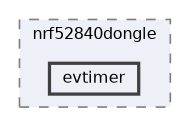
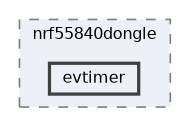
cluster "nrf52840dongle": label "nrf52840dongle" -> "nrf55840dongle"
